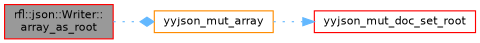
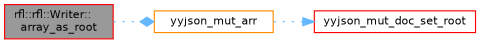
node "rfl::json::Writer:: array_as_root": label "rfl::json::Writer:: array_as_root" -> "rfl::rfl::Writer:: array_as_root"
node "yyjson_mut_array": label "yyjson_mut_array" -> "yyjson_mut_arr"
